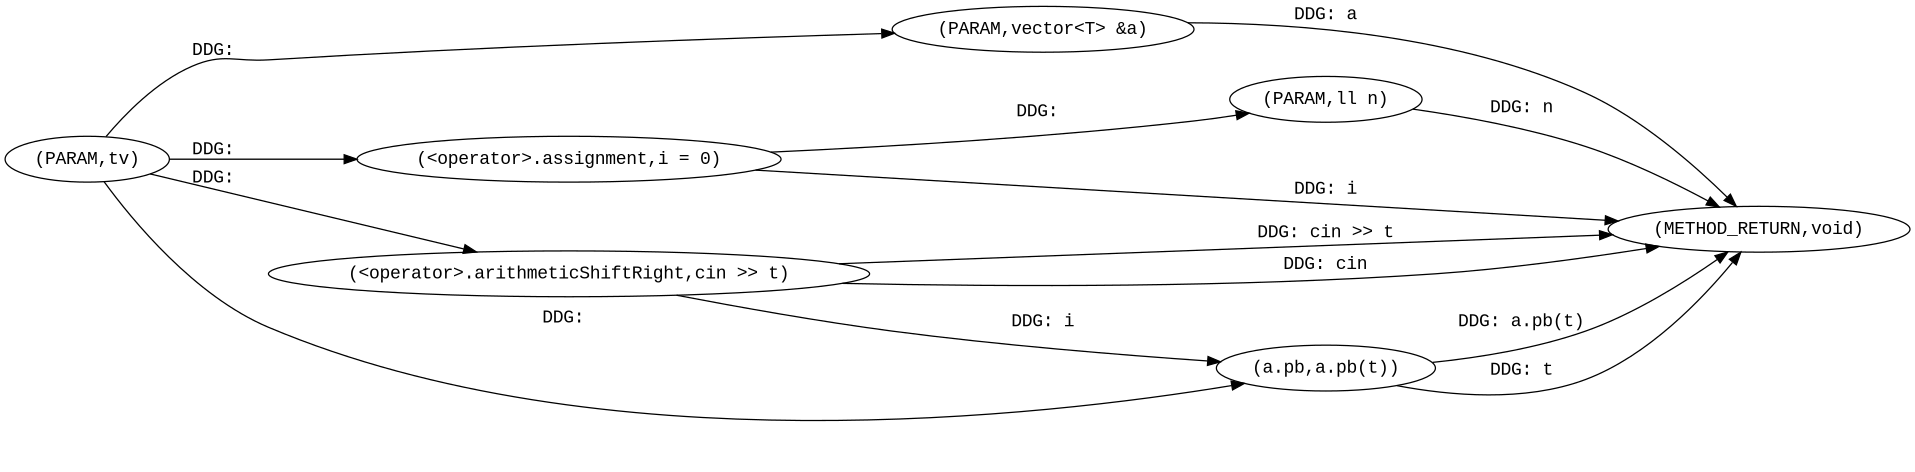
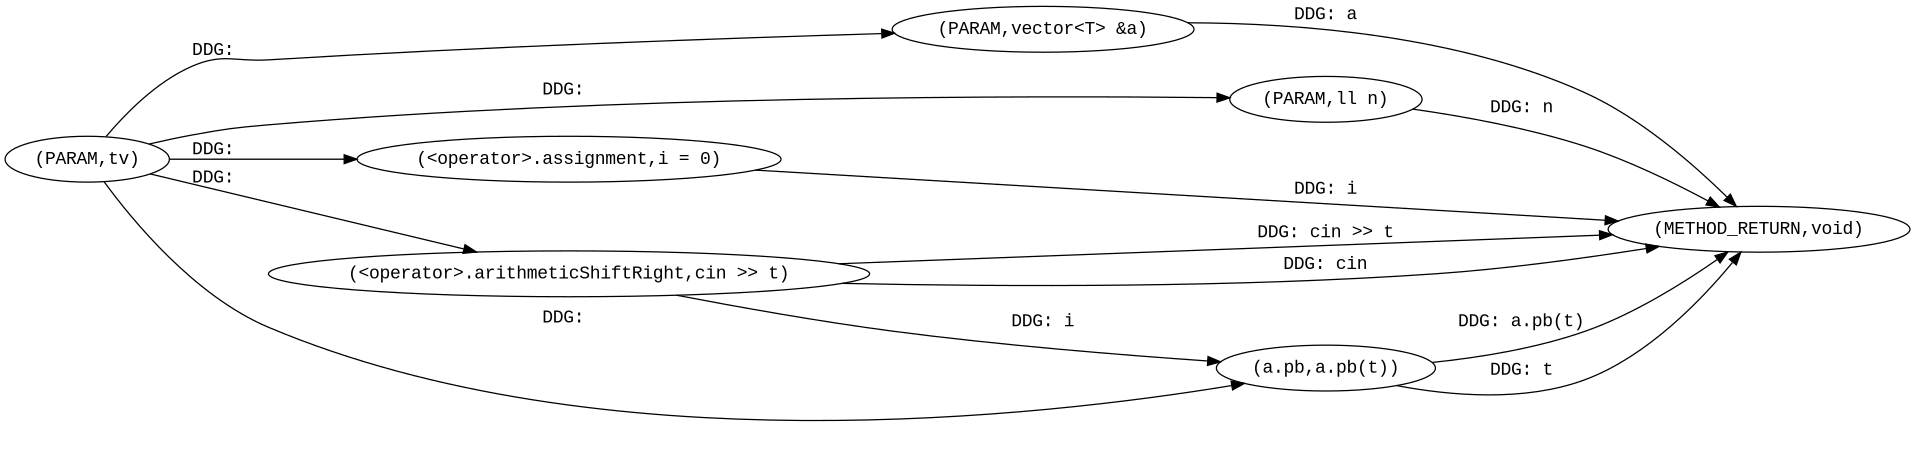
edge "(<operator>.assignment,i = 0)" -> "(PARAM,ll n)": now "(PARAM,tv)" -> "(PARAM,ll n)"
